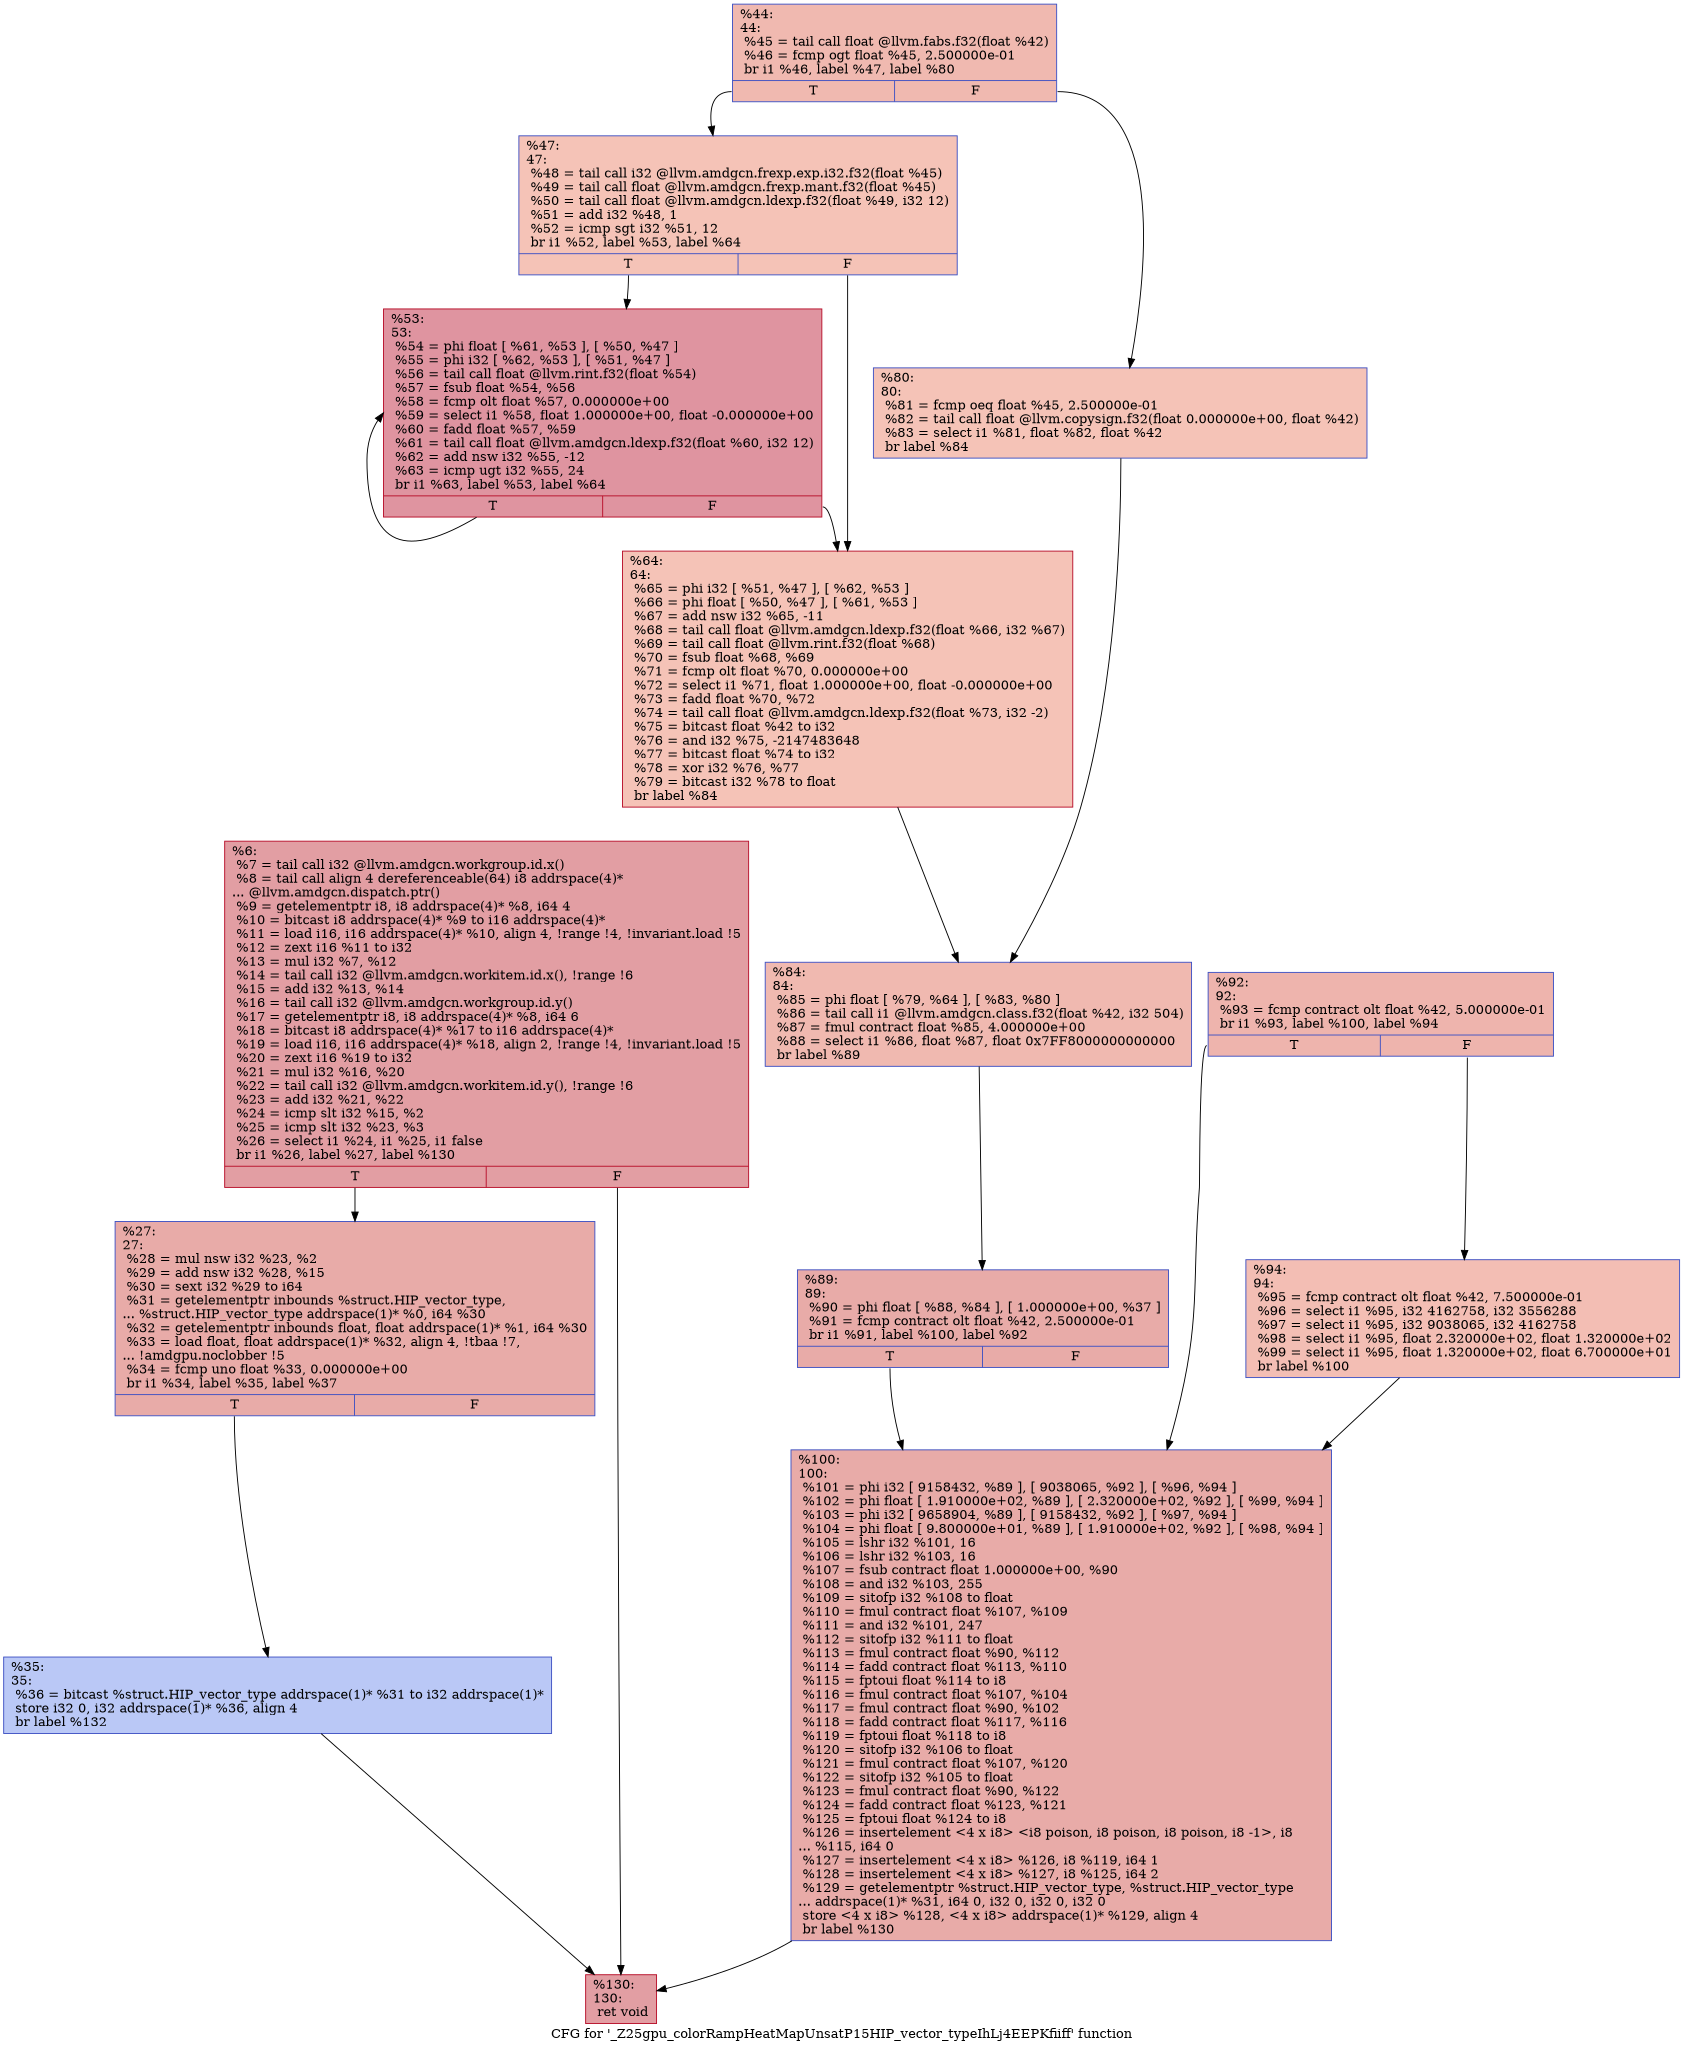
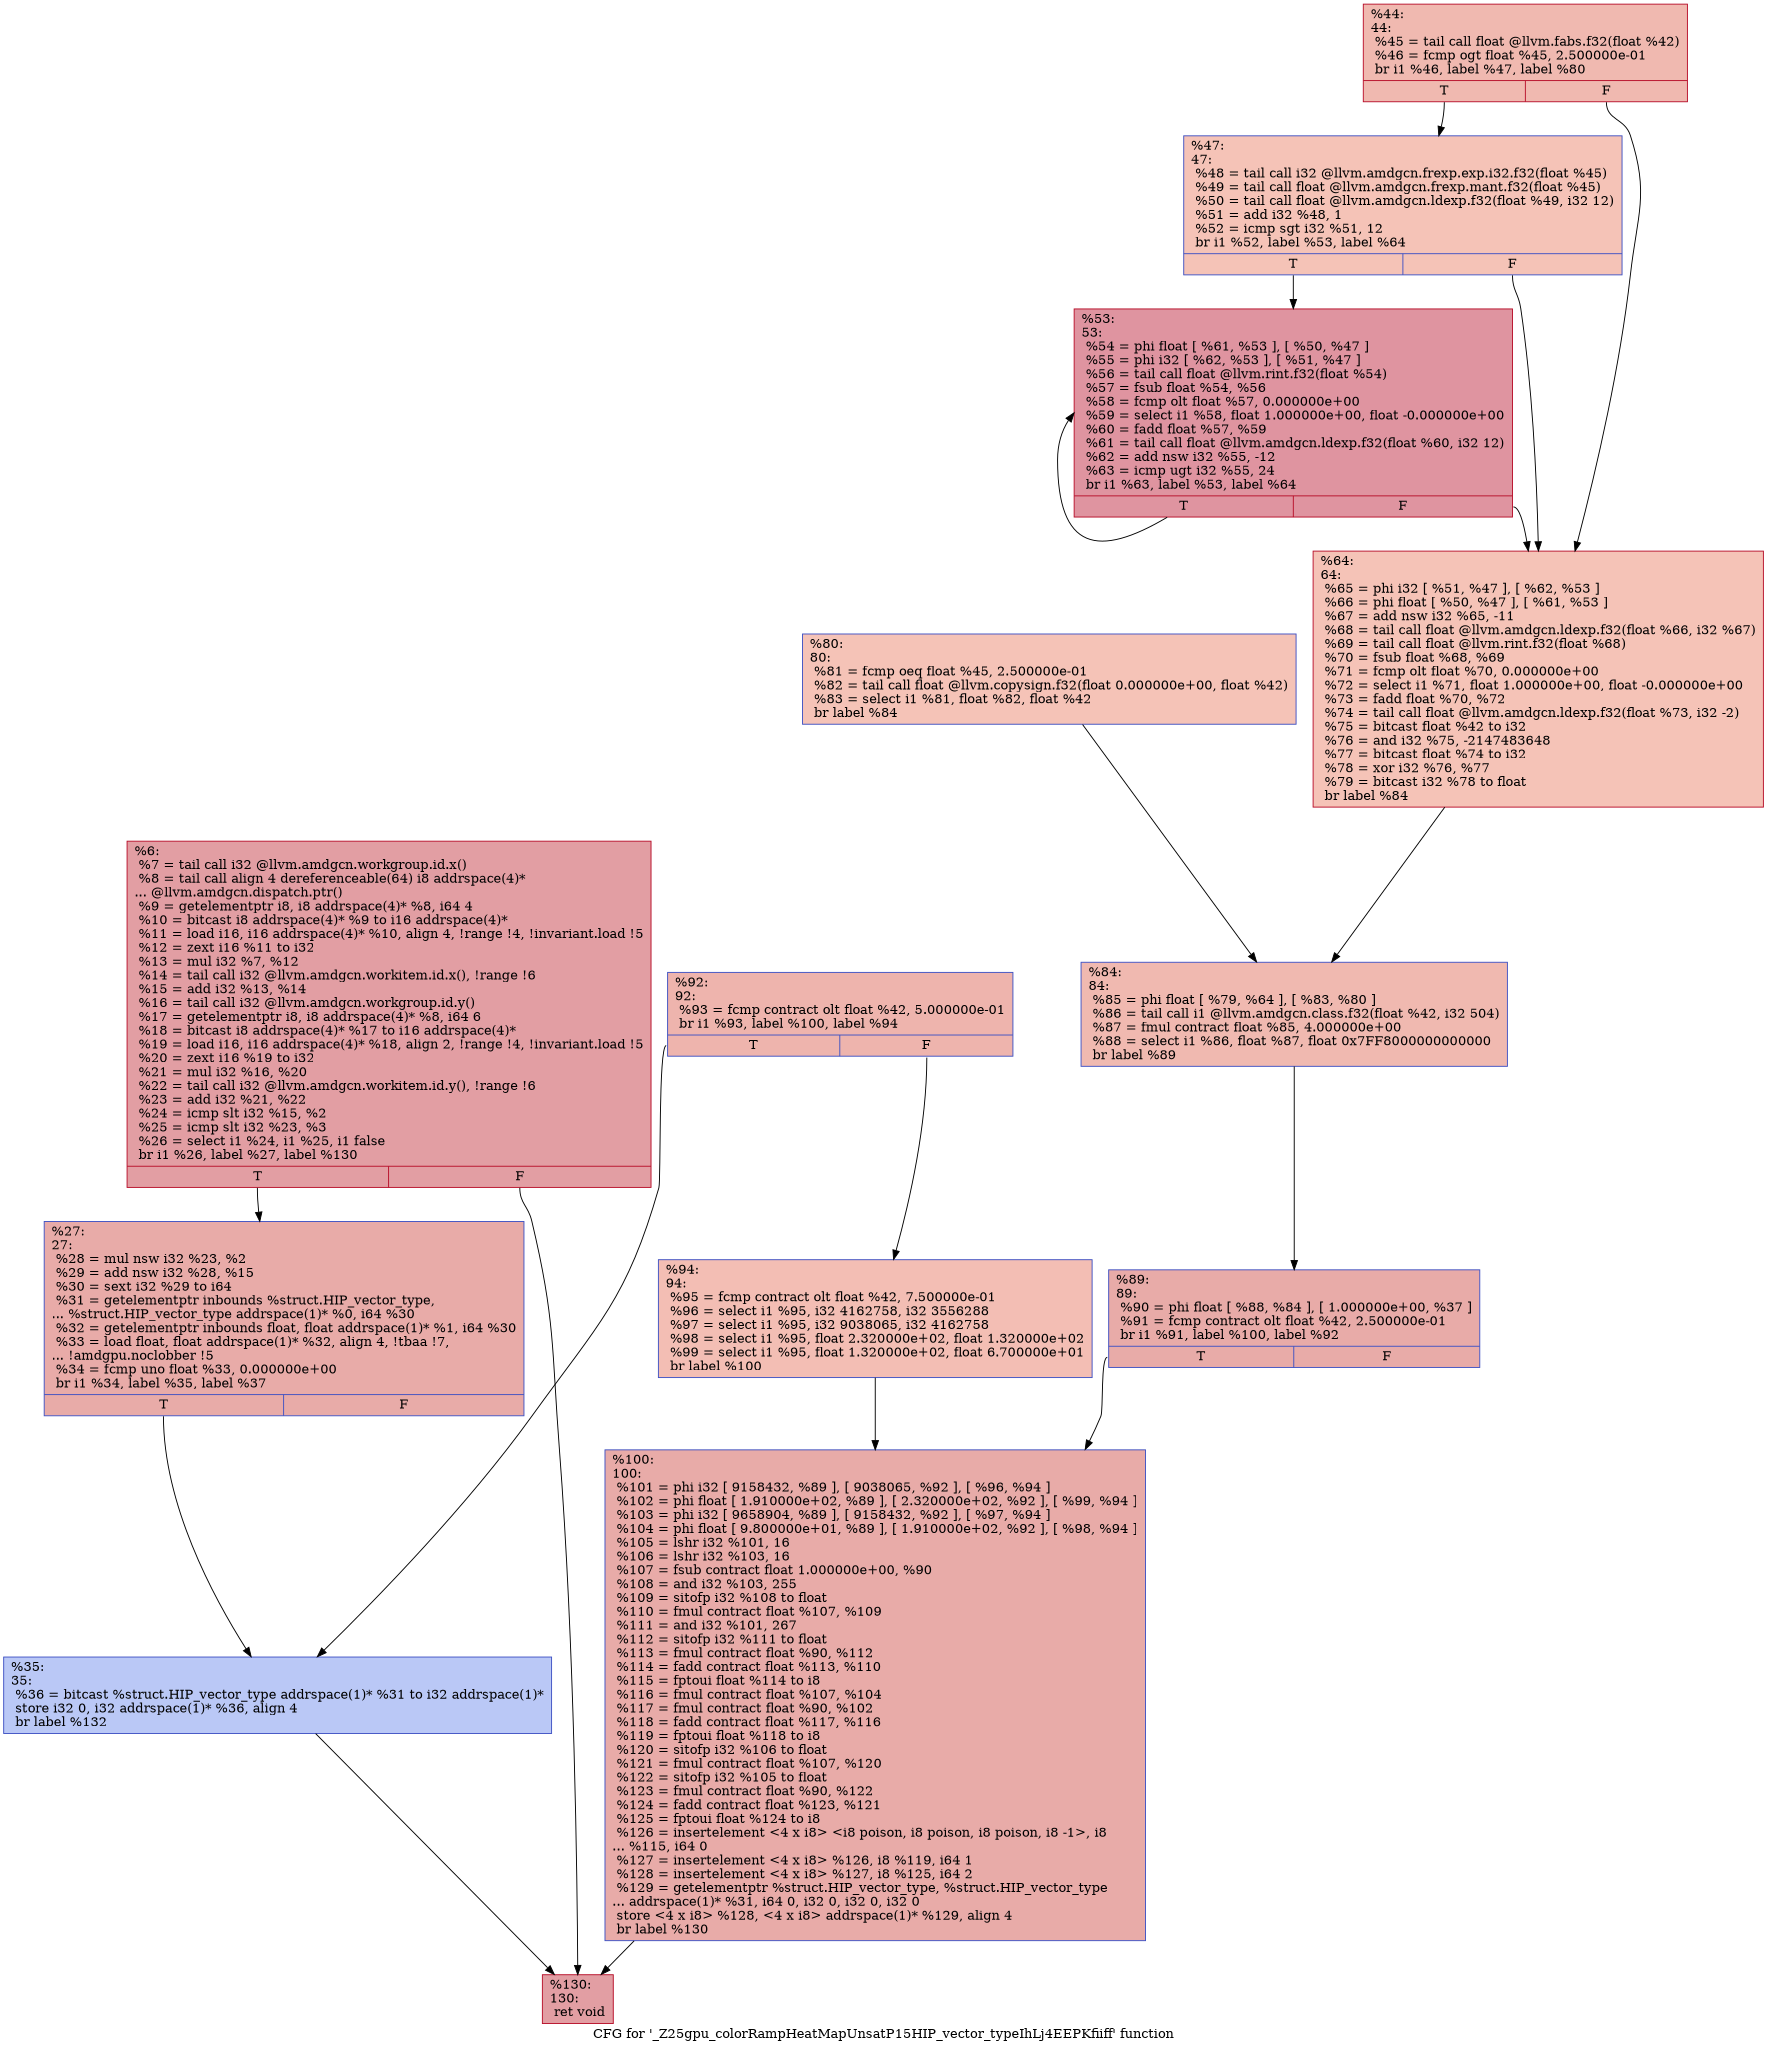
node "%44:": color #3d50c3ff -> #b70d28ff
edge "%44:" -> "%80:": now "%44:" -> "%64:"
edge "%92:" -> "%100:": now "%92:" -> "%35:"
node "%100:": text "%111 = and i32 %101, 247" -> "%111 = and i32 %101, 267"
